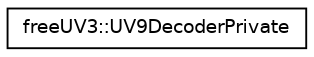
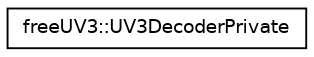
node "freeUV3::UV9DecoderPrivate": label "freeUV3::UV9DecoderPrivate" -> "freeUV3::UV3DecoderPrivate"
